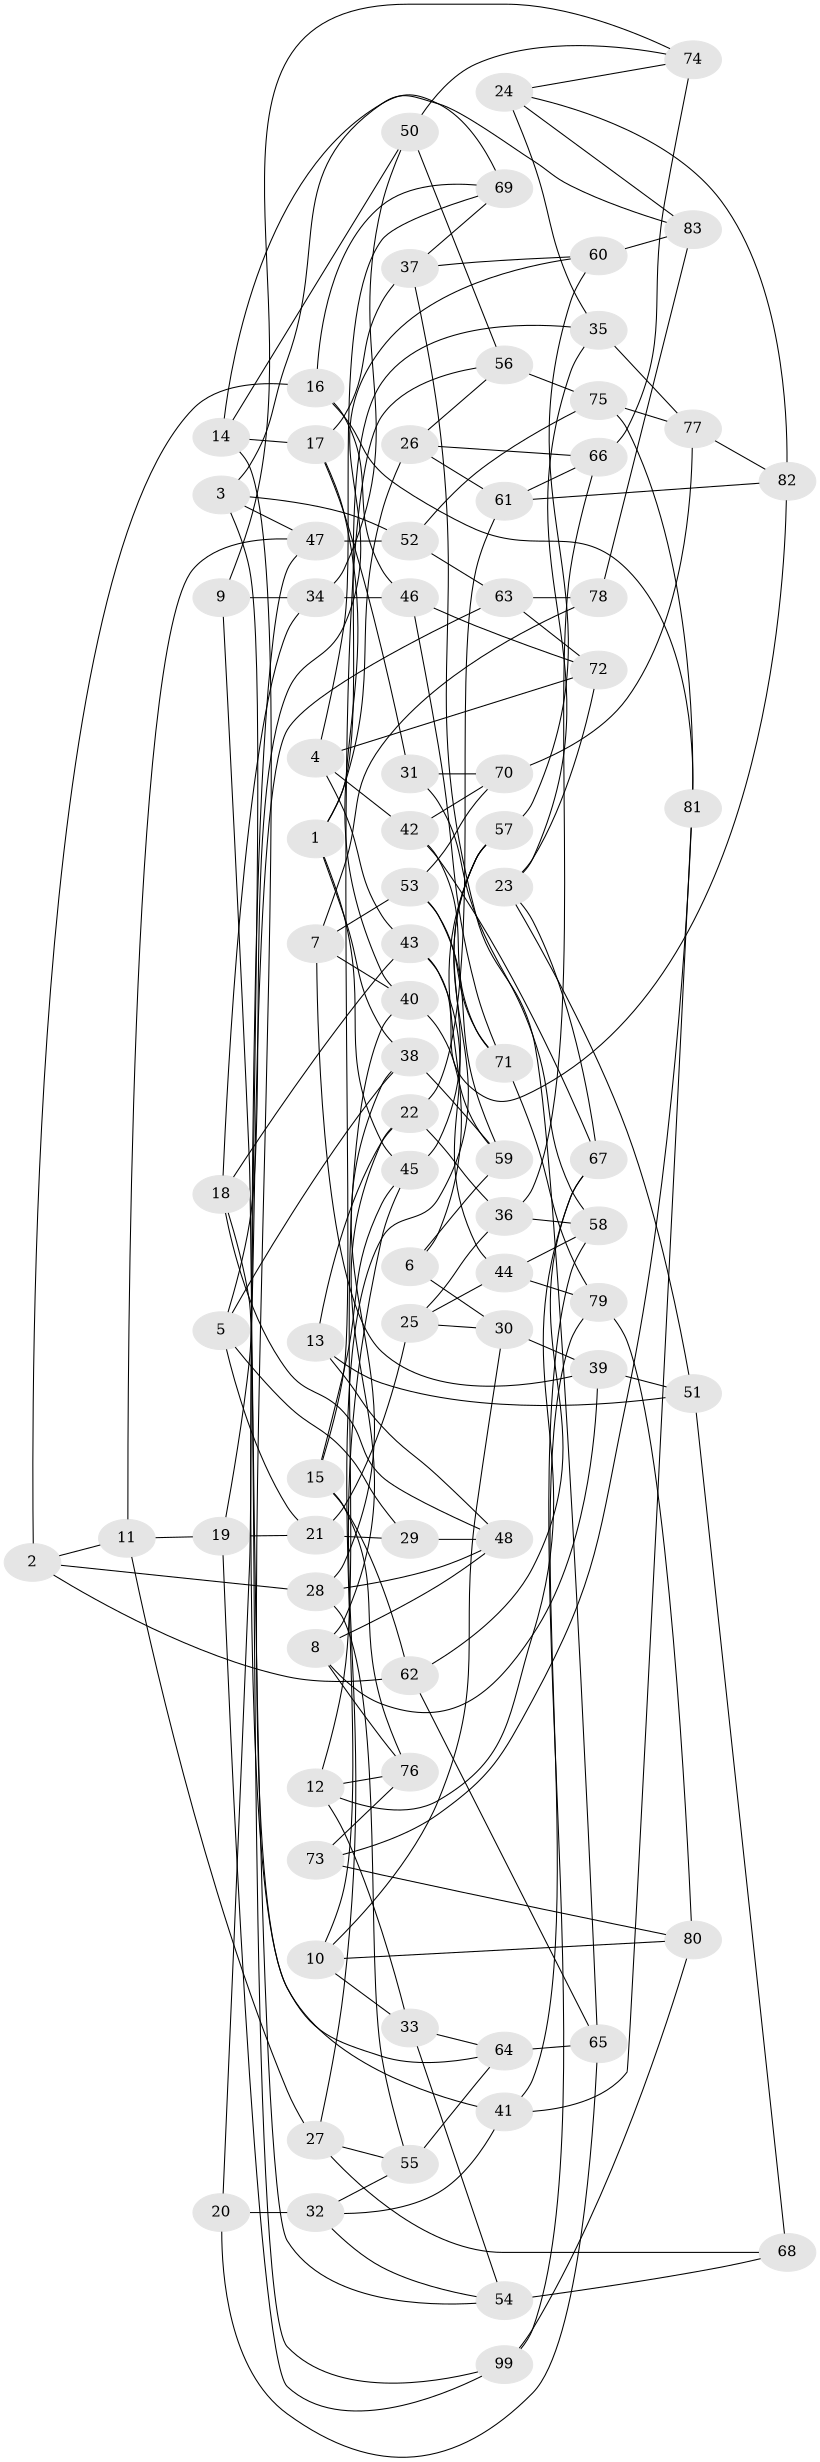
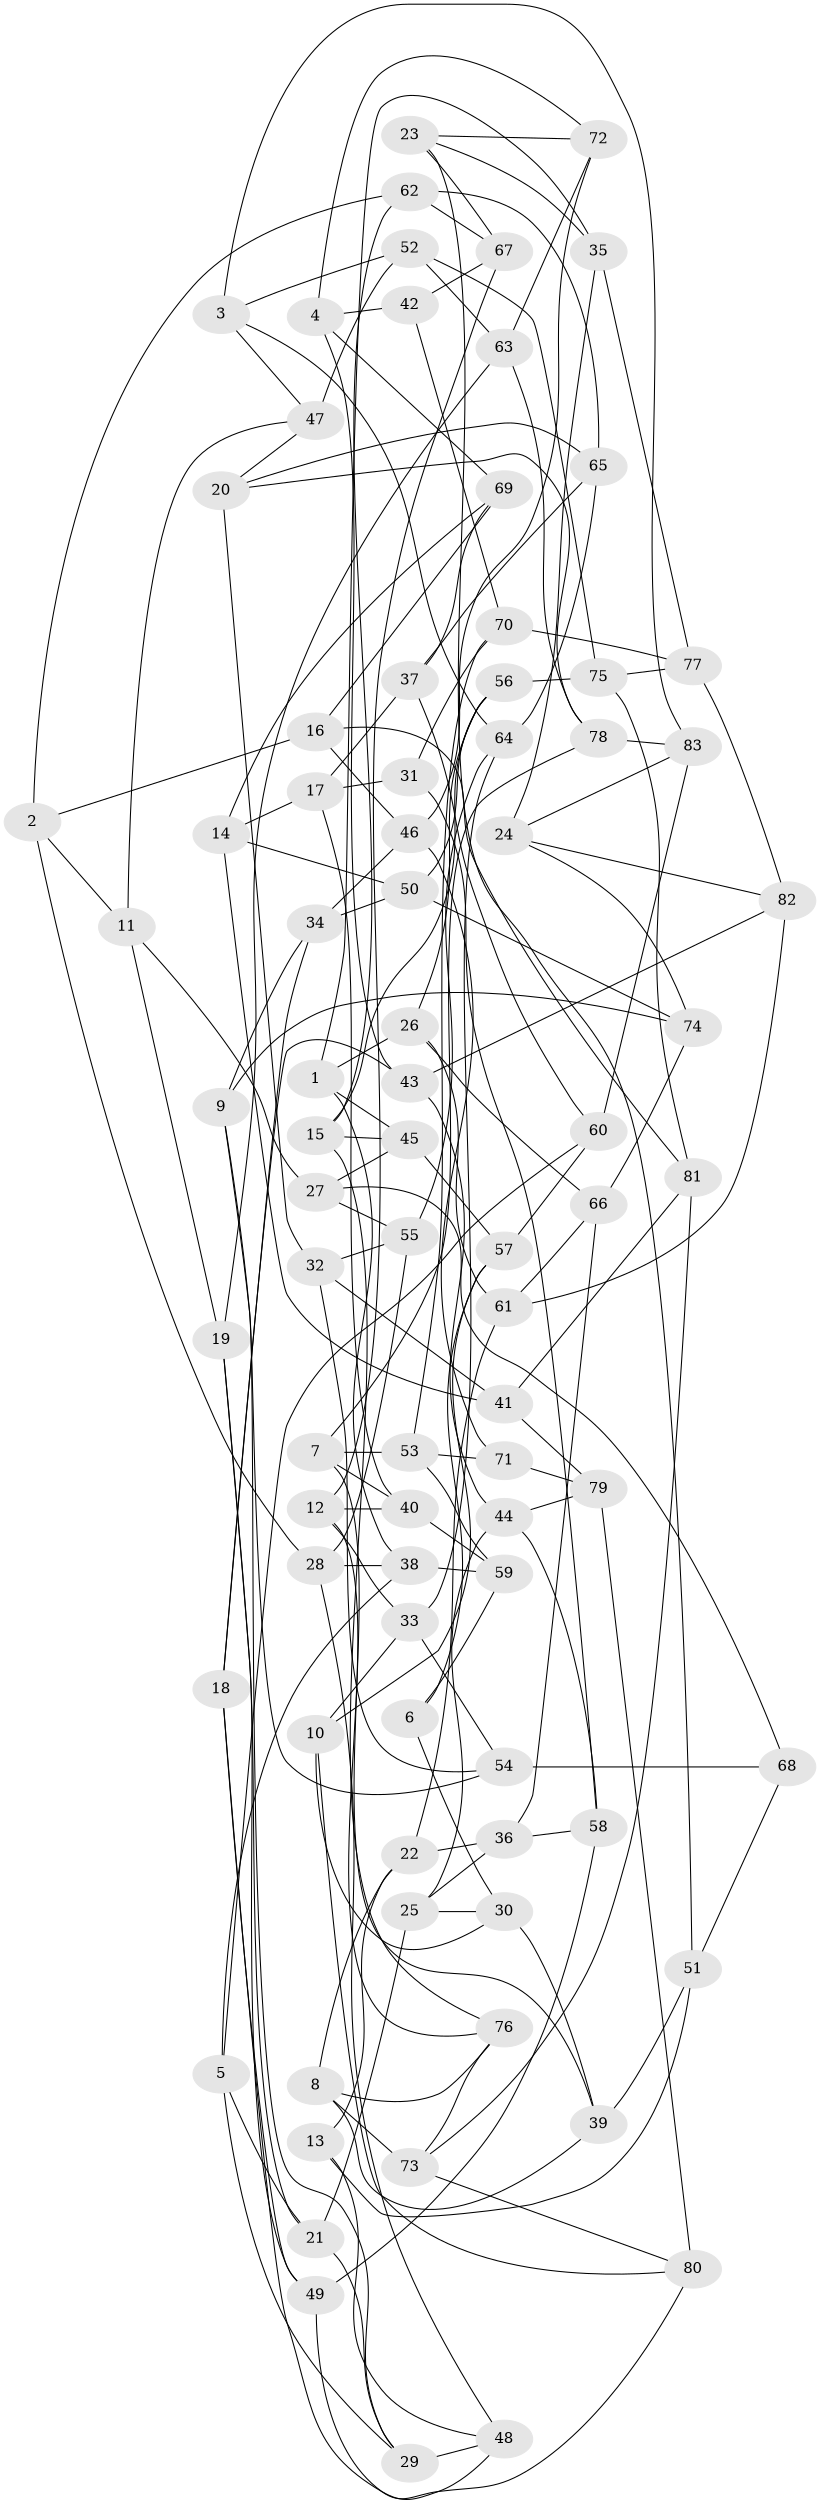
edge "20" -- "78": added
edge "42" -- "71": removed
edge "48" -- "8": now "73" -- "8"
edge "9" -- "29": added
node "99": label "99" -> "49"
